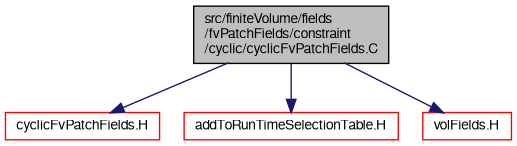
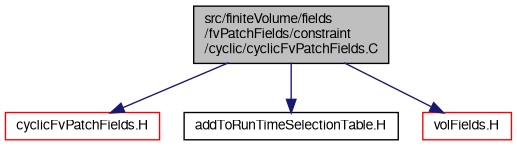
node "addToRunTimeSelectionTable.H": color red -> black
